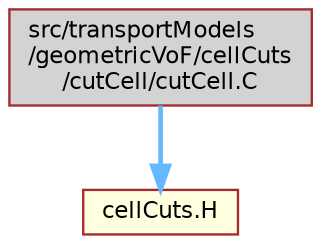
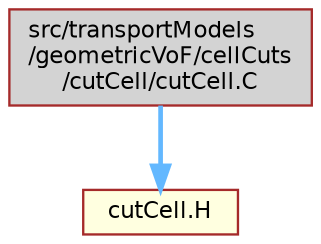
node "cellCuts.H": label "cellCuts.H" -> "cutCell.H"
